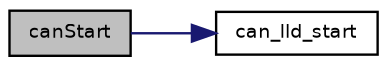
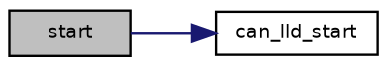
node "canStart": label "canStart" -> "start"
